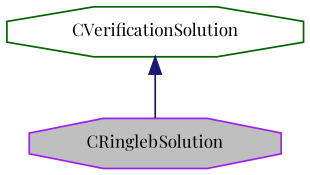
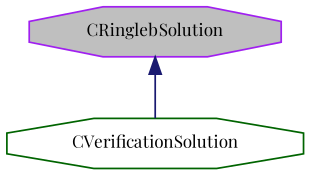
edge "CRinglebSolution" -> "CVerificationSolution": reversed
